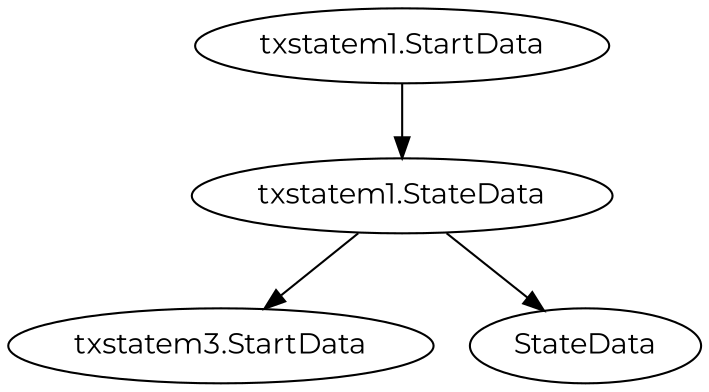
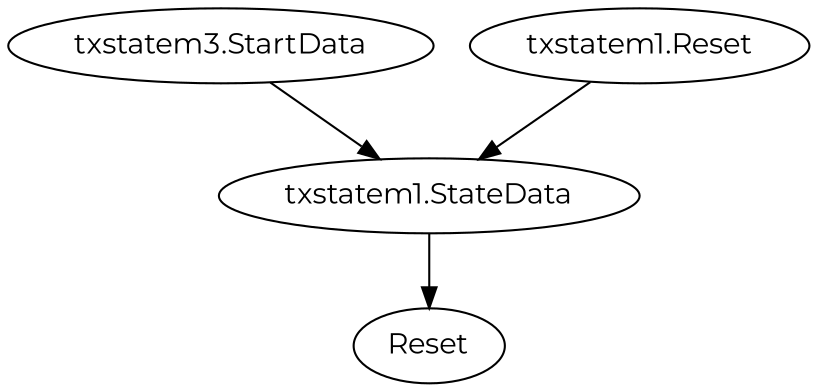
node "txstatem1.StartData": label "txstatem1.StartData" -> "txstatem1.Reset"
edge "txstatem1.StateData" -> "txstatem3.StartData": reversed
node "StateData": label "StateData" -> "Reset"
